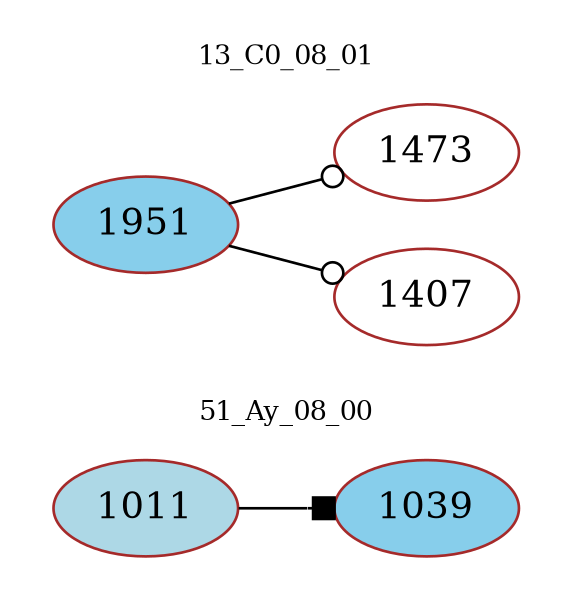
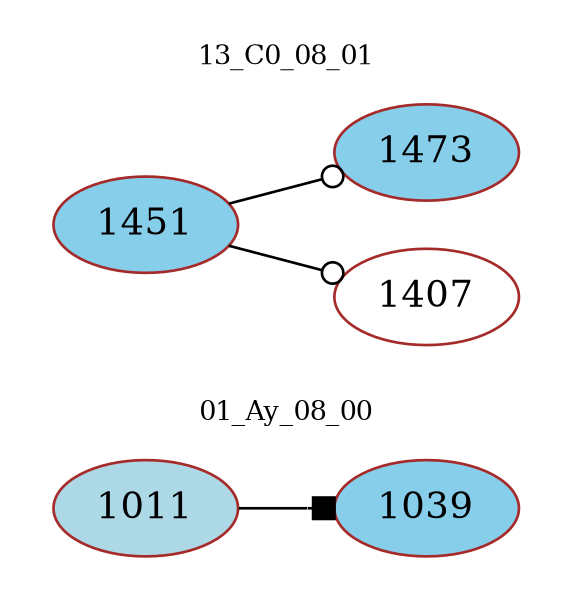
node "1473": fillcolor white -> skyblue
node "1951": label "1951" -> "1451"
cluster "51_Ay_08_00": label "51_Ay_08_00" -> "01_Ay_08_00"
